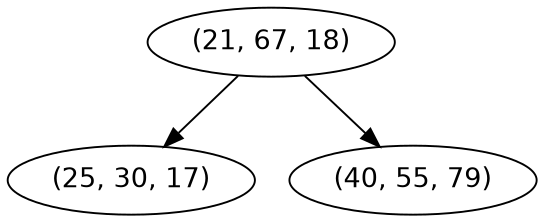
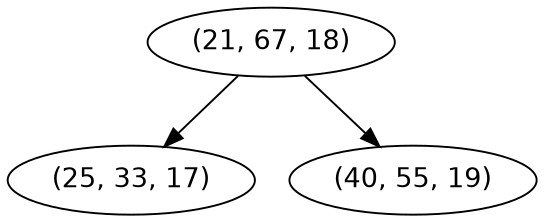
node "(25, 30, 17)": label "(25, 30, 17)" -> "(25, 33, 17)"
node "(40, 55, 79)": label "(40, 55, 79)" -> "(40, 55, 19)"
